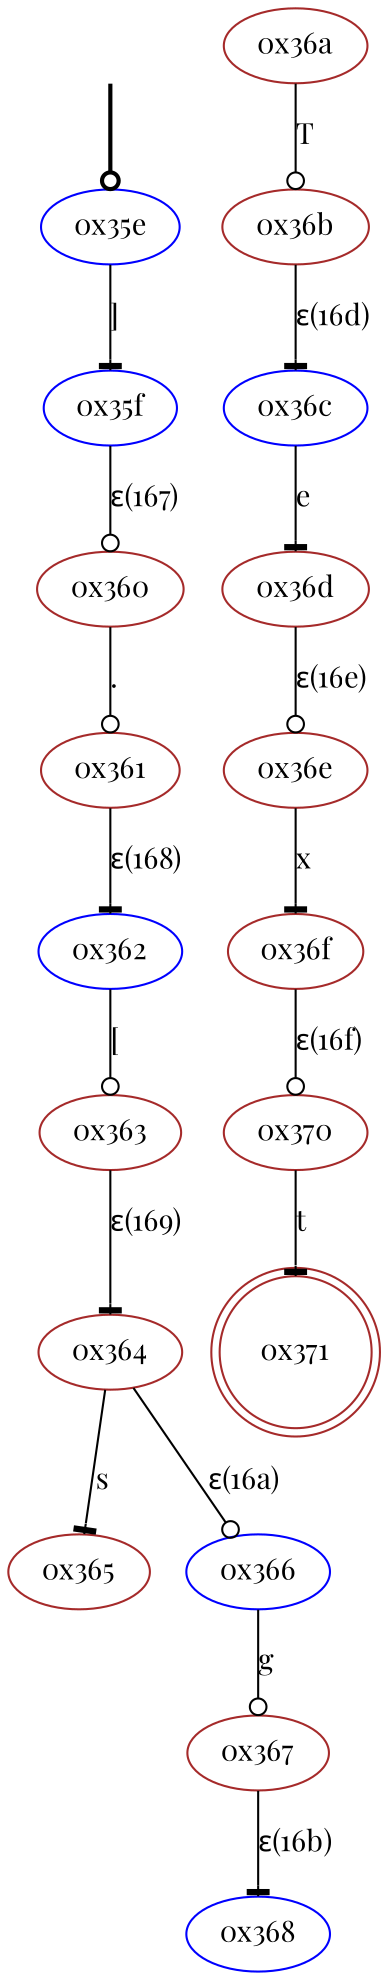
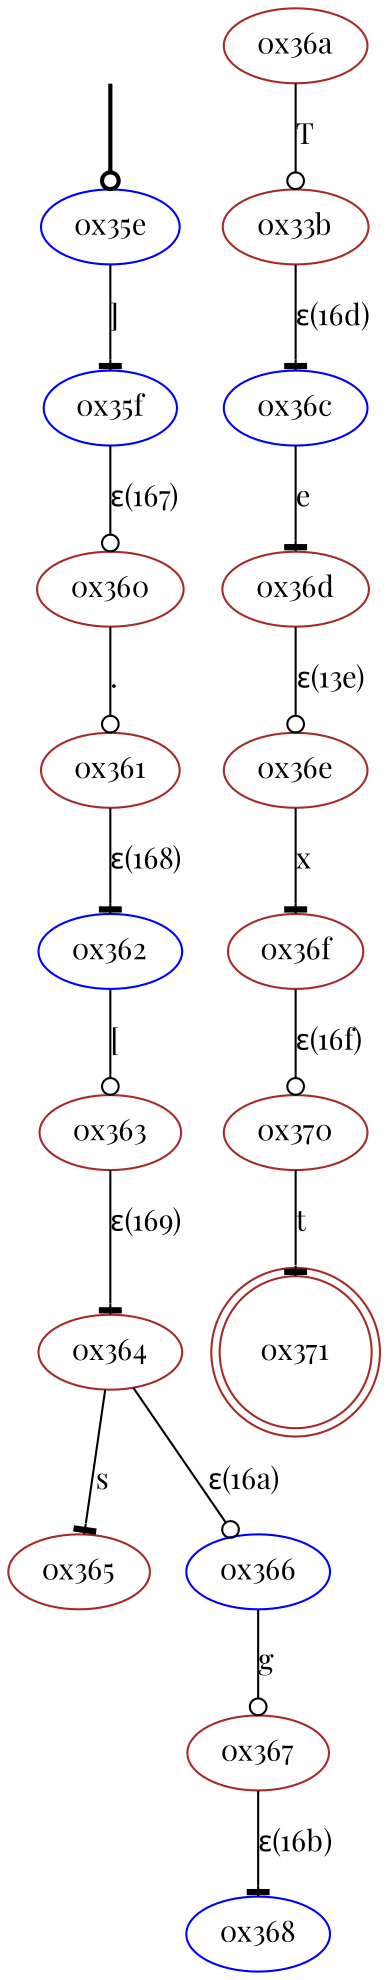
node "0x36b": label "0x36b" -> "0x33b"
edge "0x36d" -> "0x36e": label "ε(16e)" -> "ε(13e)"
